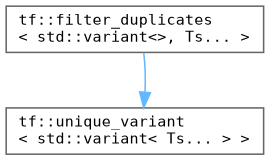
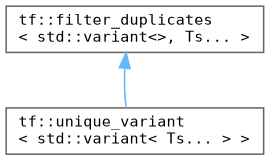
edge "tf::filter_duplicates < std::variant<>, Ts... >" -> "tf::unique_variant < std::variant< Ts... > >": reversed
